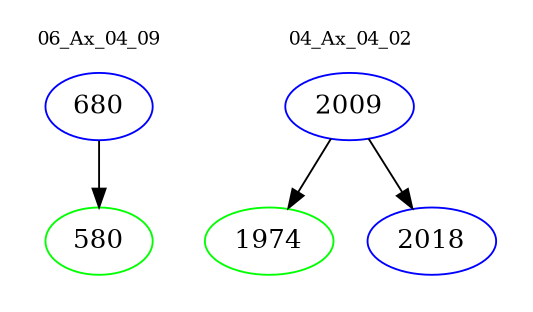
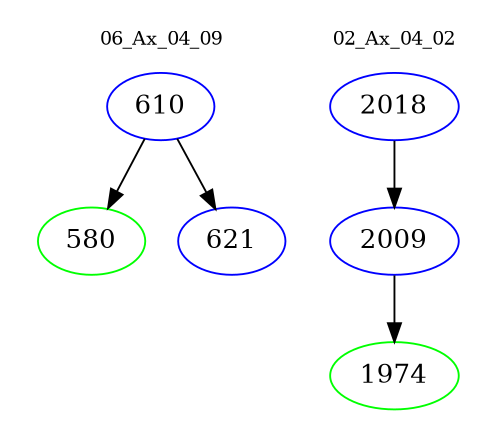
cluster "04_Ax_04_02": label "04_Ax_04_02" -> "02_Ax_04_02"
node "680": label "680" -> "610"
edge "2009" -> "2018": reversed
node "621": added
